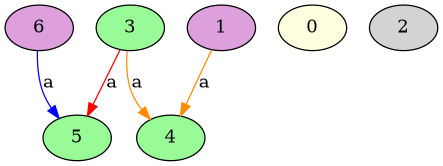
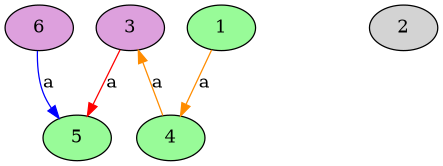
node "3": fillcolor palegreen -> plum
node "1": fillcolor plum -> palegreen
node "0": removed
edge "3" -> "4": reversed
